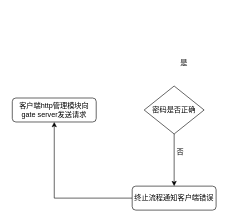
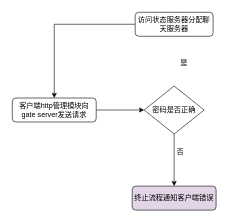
edge "访问状态服务器分配聊天服务器" -> "客户端http管理模块向gate server发送请求": added
node "访问状态服务器分配聊天服务器": added
edge "客户端http管理模块向gate server发送请求" -> "密码是否正确": added
edge "终止流程通知客户端错误" -> "客户端http管理模块向gate server发送请求": removed
node "终止流程通知客户端错误": fillcolor #ffffff -> #e1d5e7
